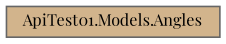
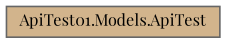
node "ApiTest01.Models.Angles": label "ApiTest01.Models.Angles" -> "ApiTest01.Models.ApiTest"
